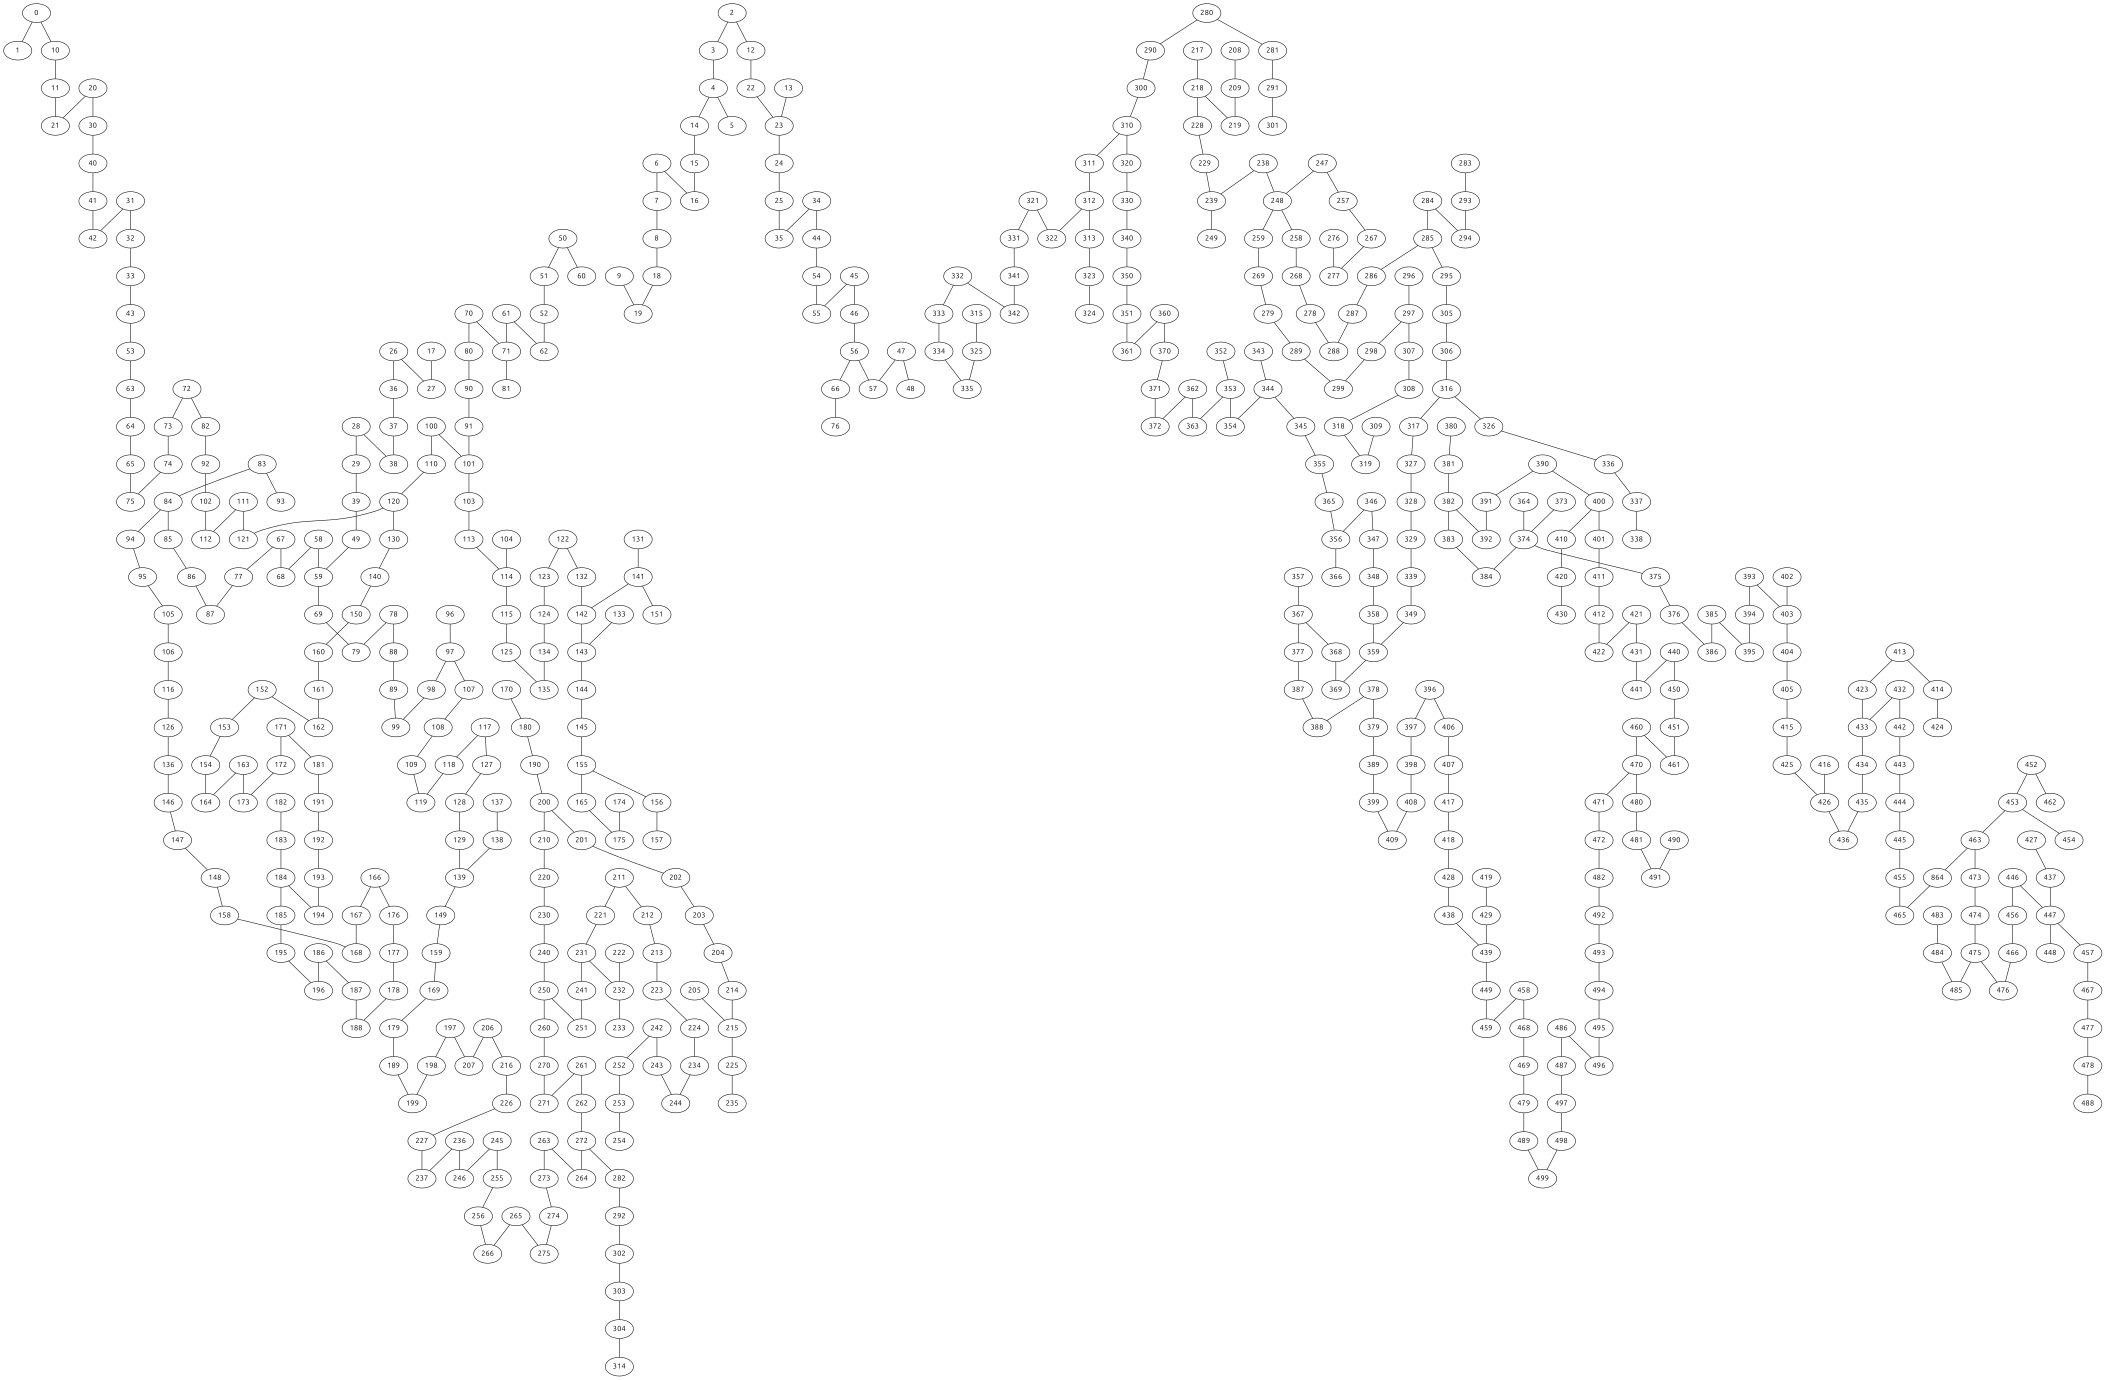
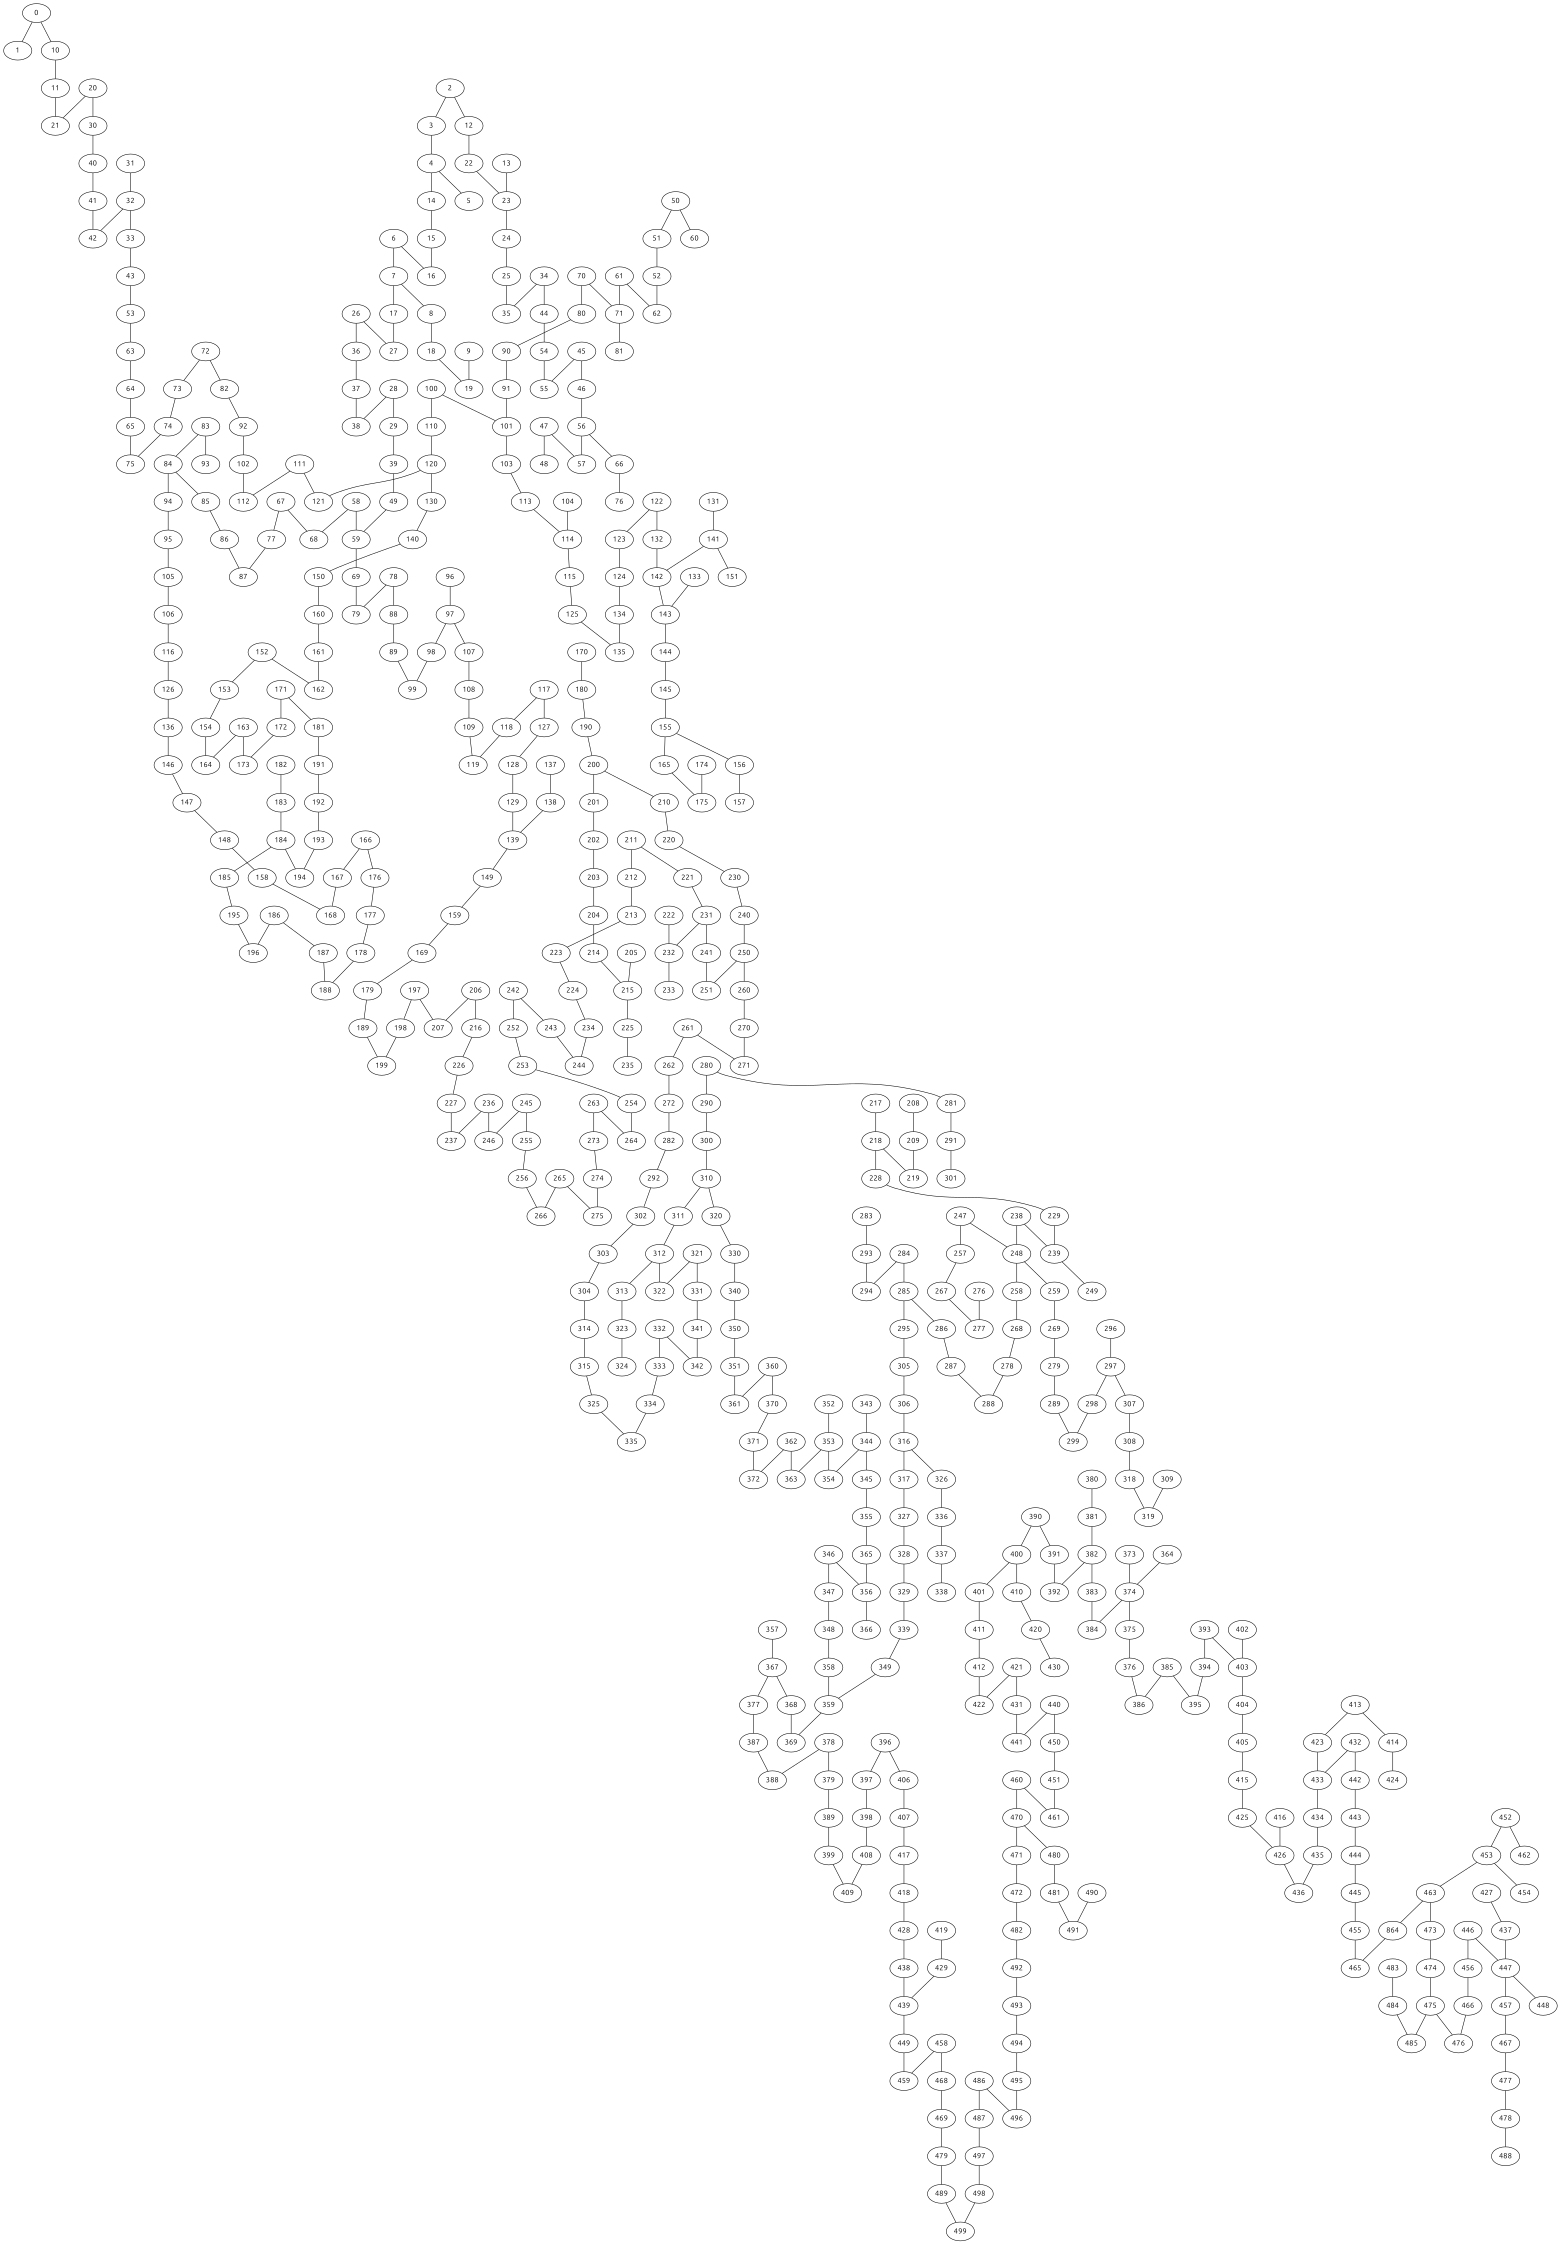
edge "31" -- "42": now "32" -- "42"
edge "7" -- "17": added
edge "272" -- "264": now "254" -- "264"
edge "314" -- "315": added
